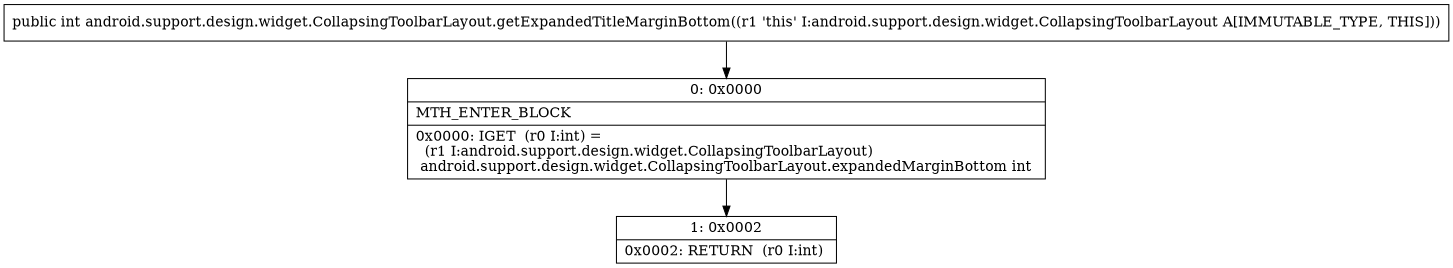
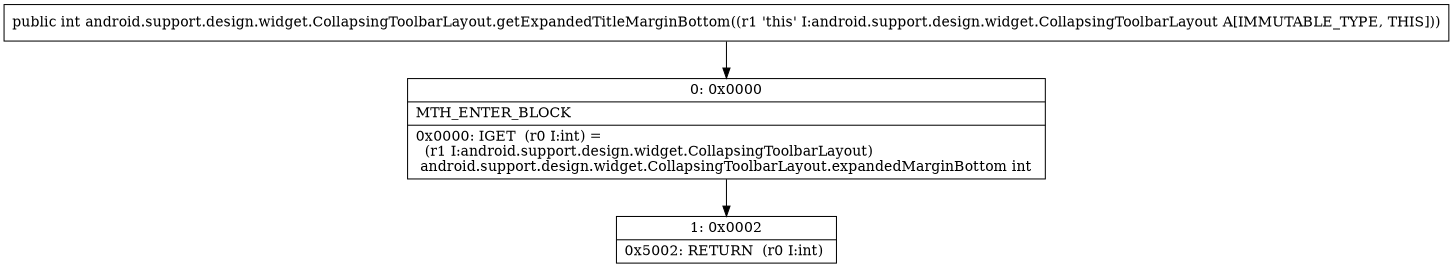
node "1: 0x0002": text "0x0002: RETURN  (r0 I:int)" -> "0x5002: RETURN  (r0 I:int)"
